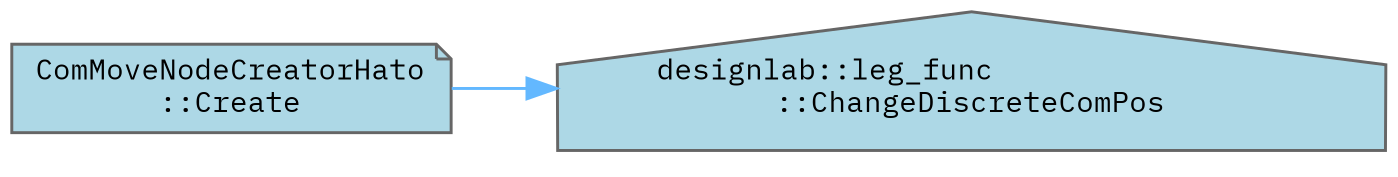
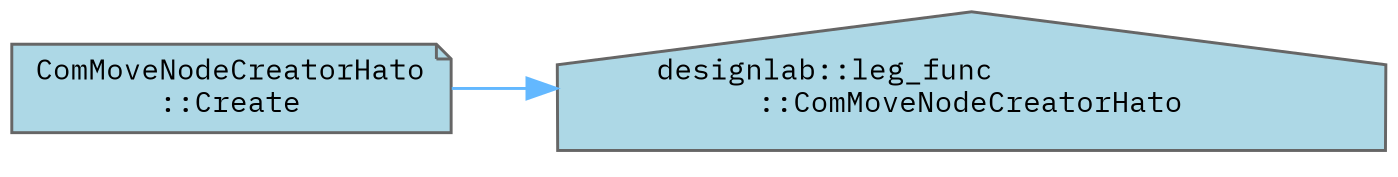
node "designlab::leg_func ::ChangeDiscreteComPos": label "designlab::leg_func ::ChangeDiscreteComPos" -> "designlab::leg_func ::ComMoveNodeCreatorHato"
